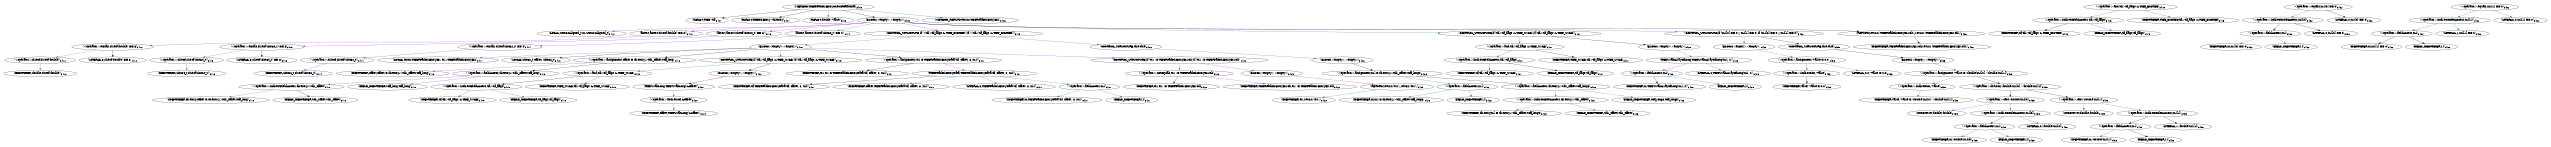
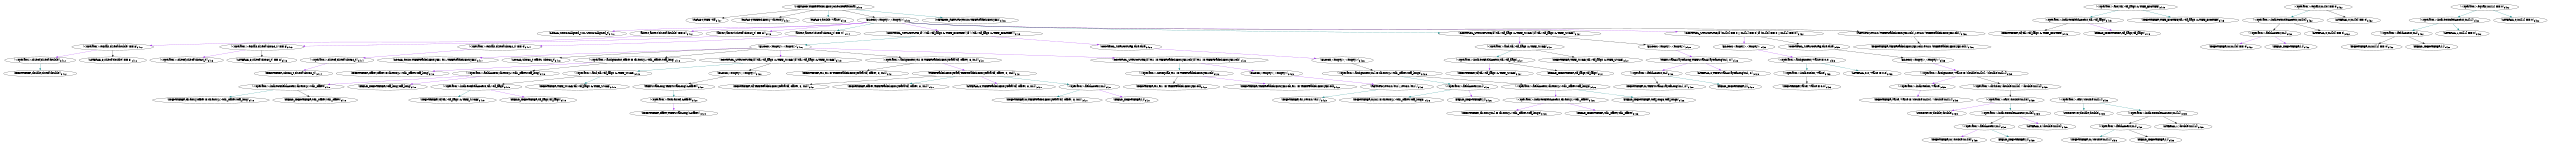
node "(IDENTIFIER,uint64_t,sizeof(uint64_t))": removed
edge "(<operator>.division,(double)m.i[0] / (double)m.i[1])" -> "(<operator>.cast,(double)m.i[1])": removed
